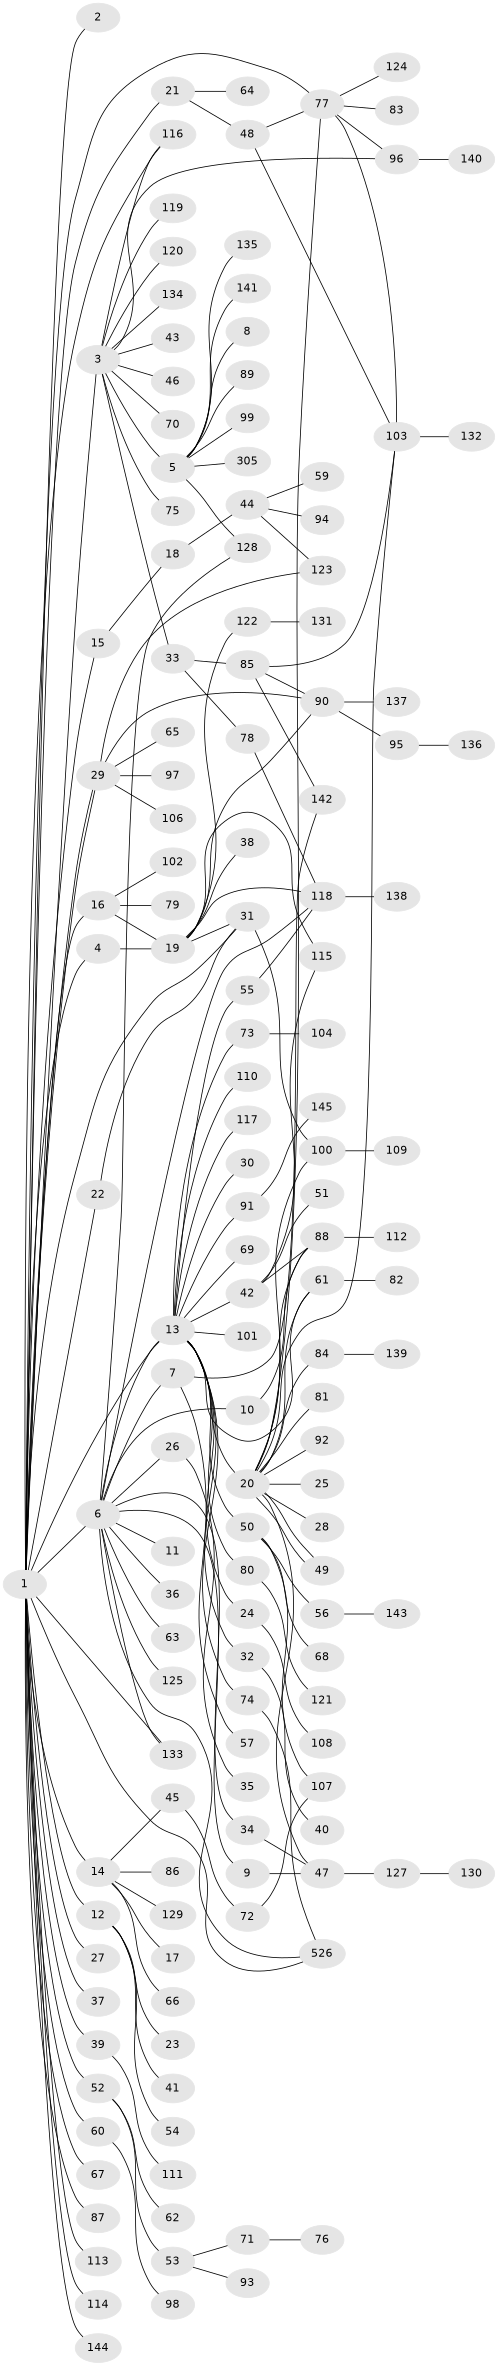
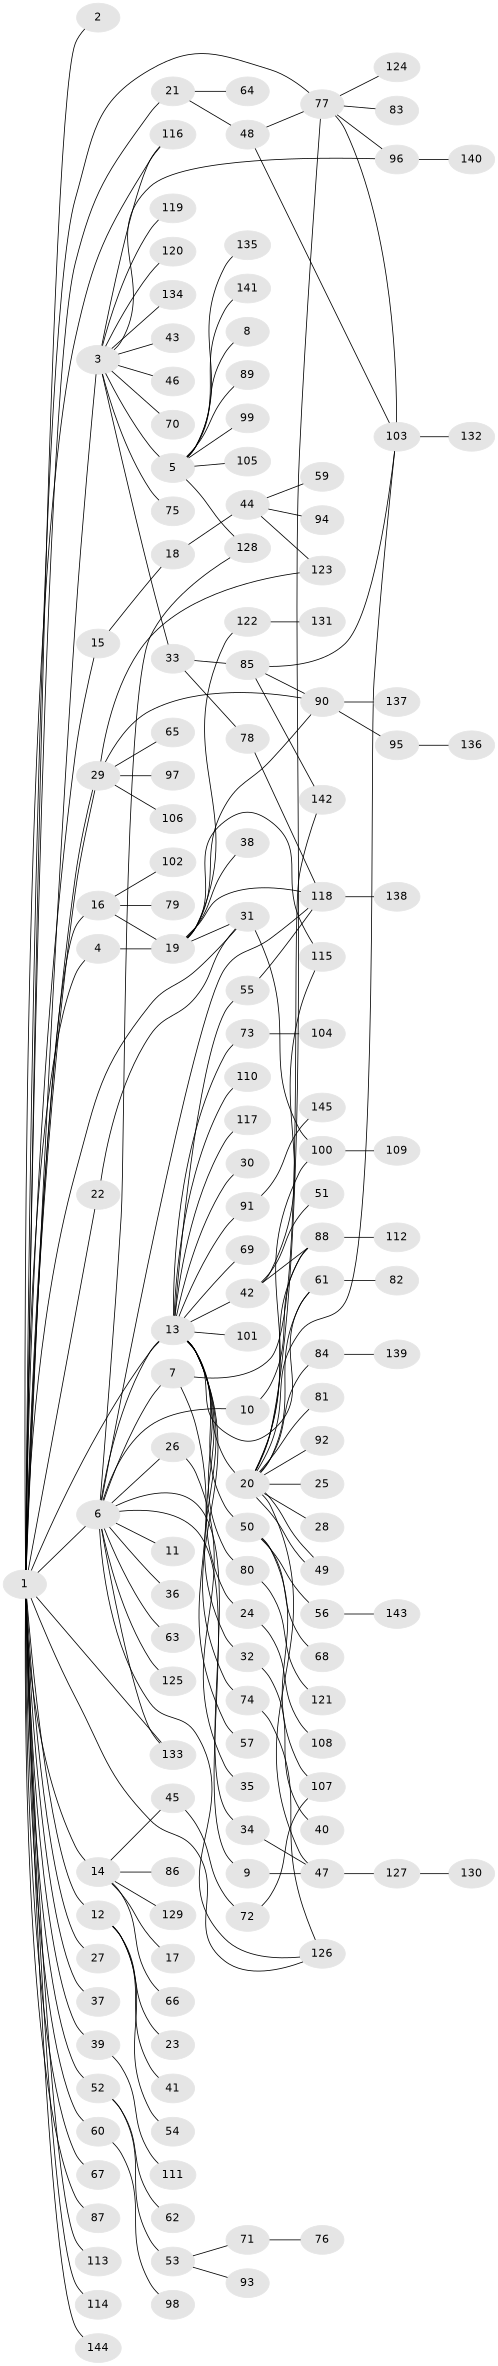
node "305": label "305" -> "105"
node "526": label "526" -> "126"
